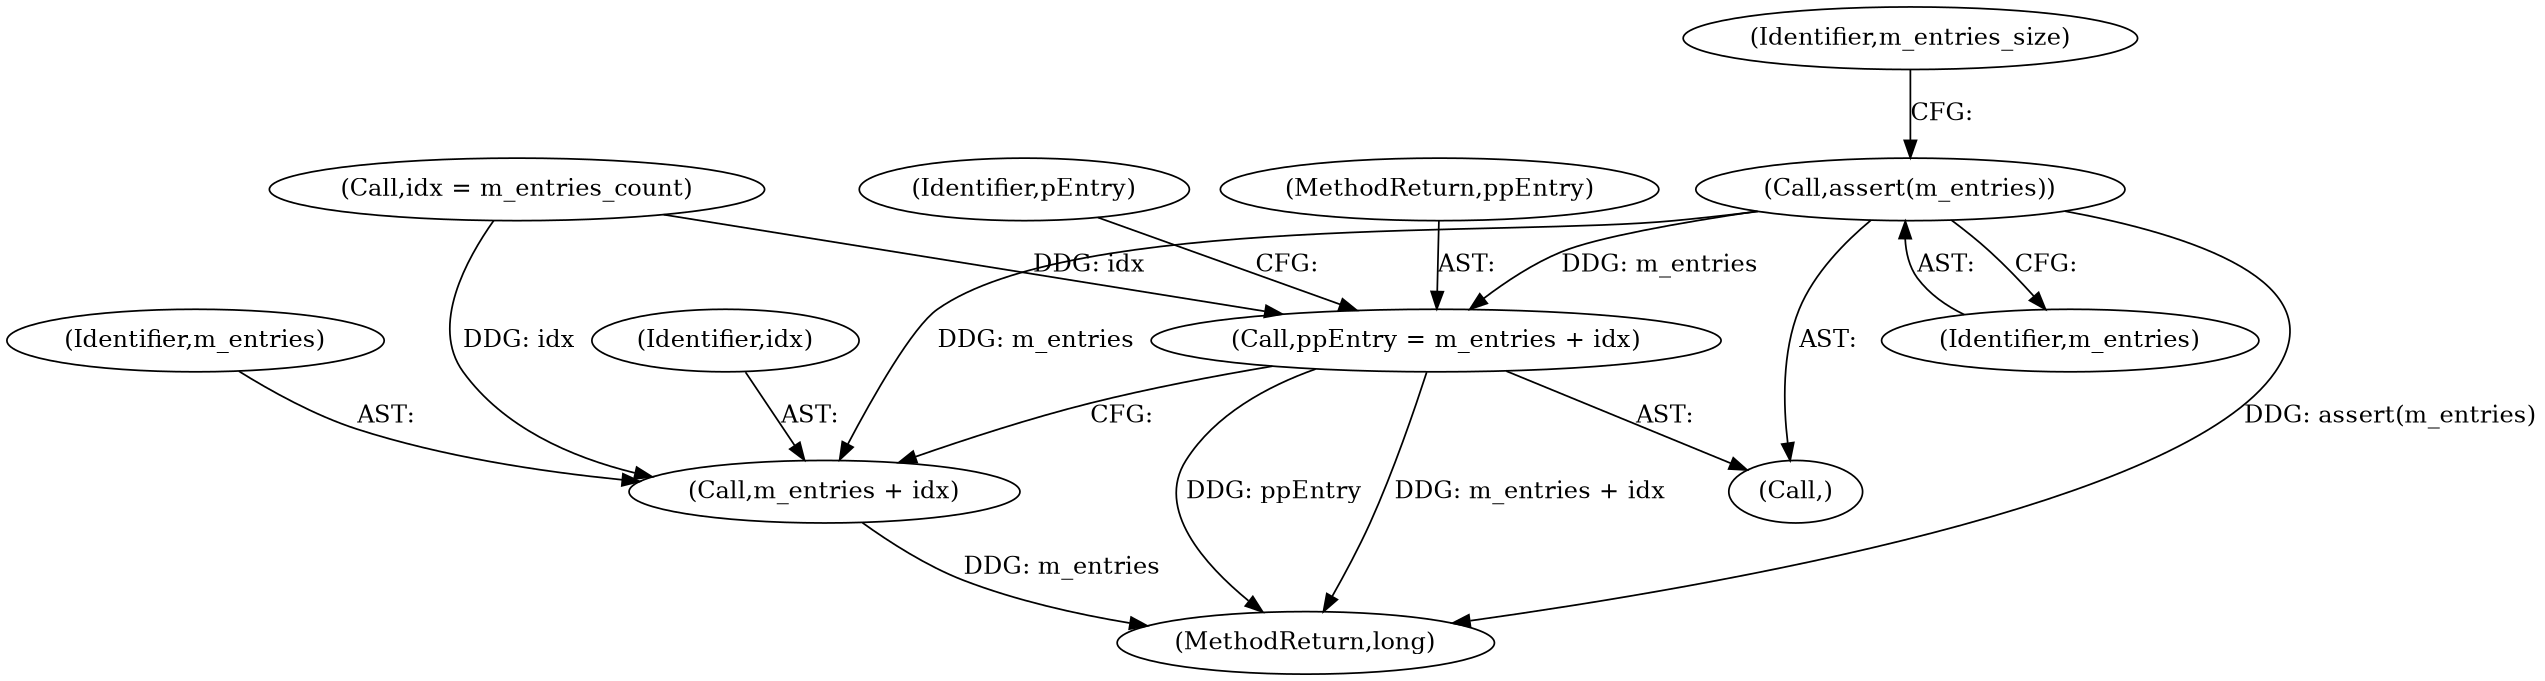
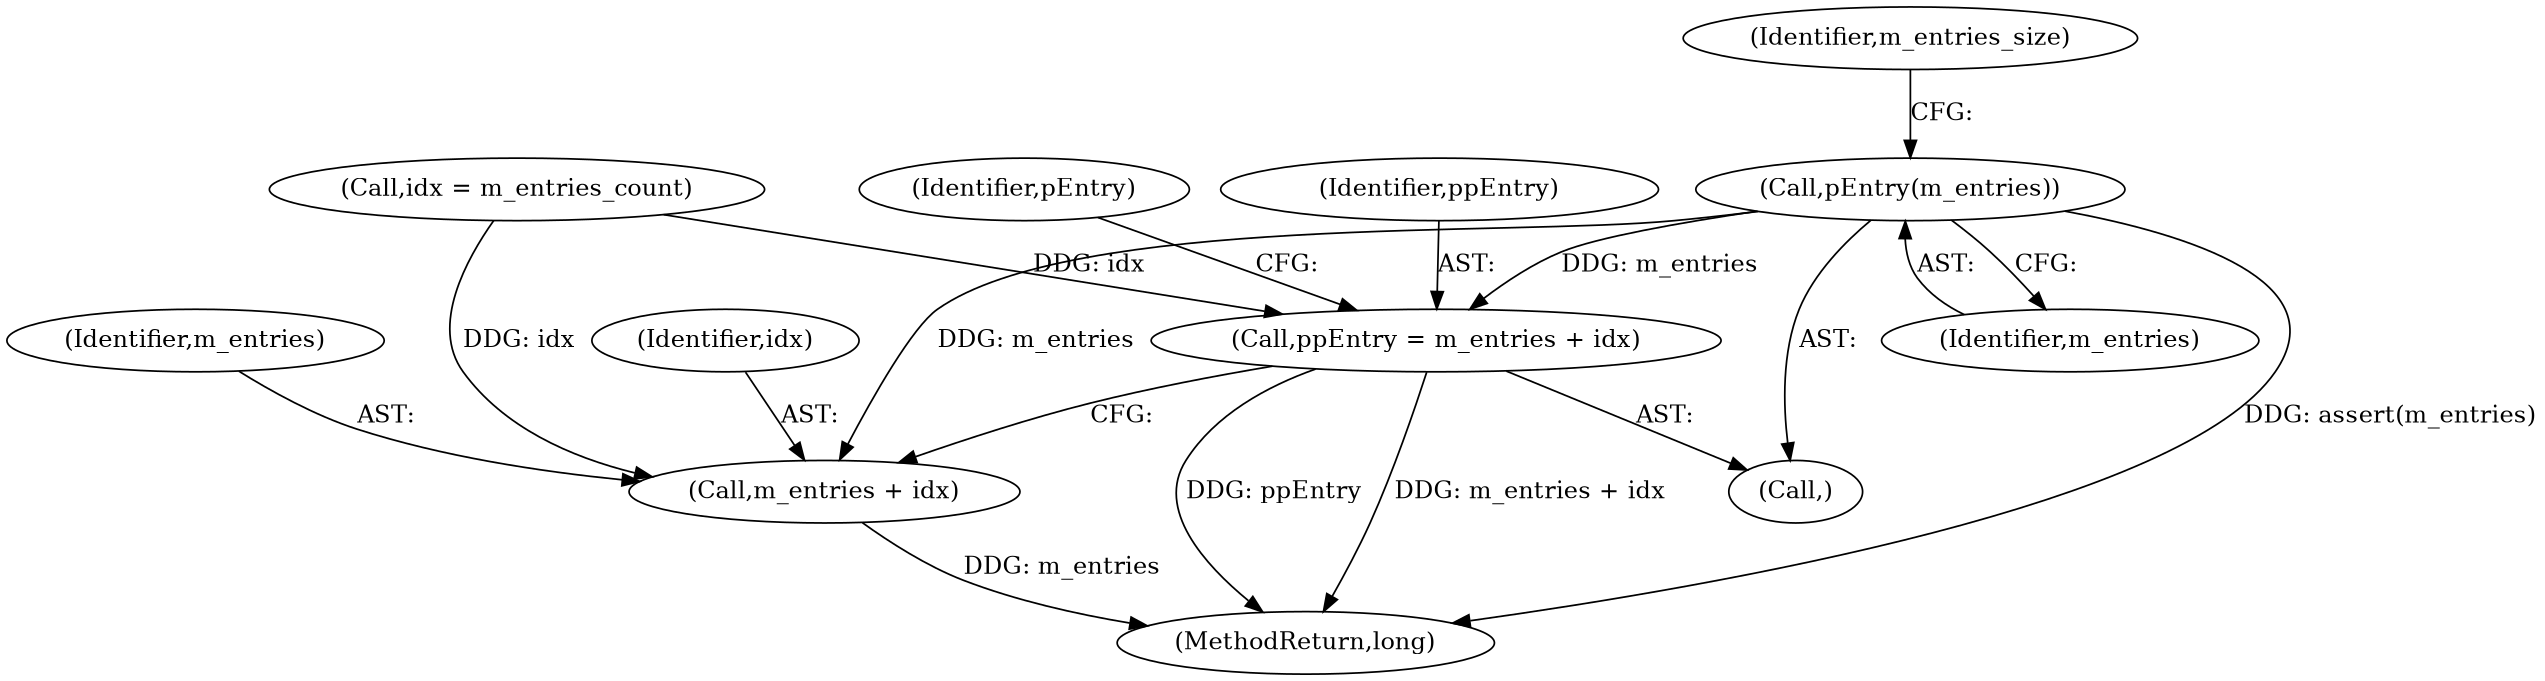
node "(MethodReturn,ppEntry)": label "(MethodReturn,ppEntry)" -> "(Identifier,ppEntry)"
node "(Call,assert(m_entries))": label "(Call,assert(m_entries))" -> "(Call,pEntry(m_entries))"
